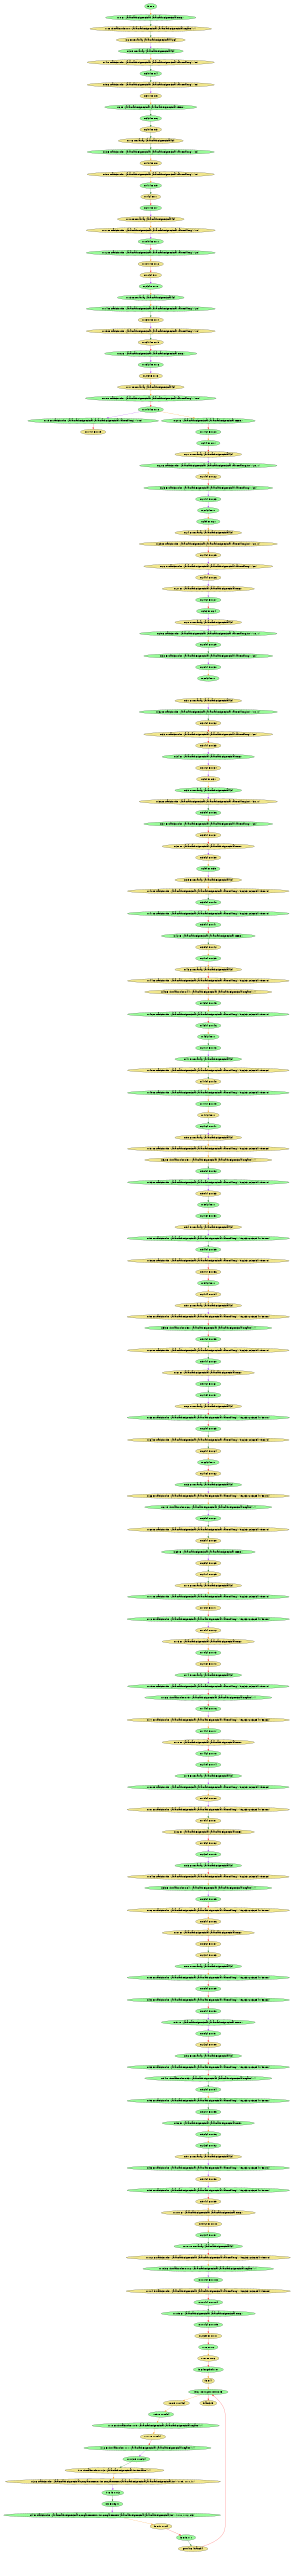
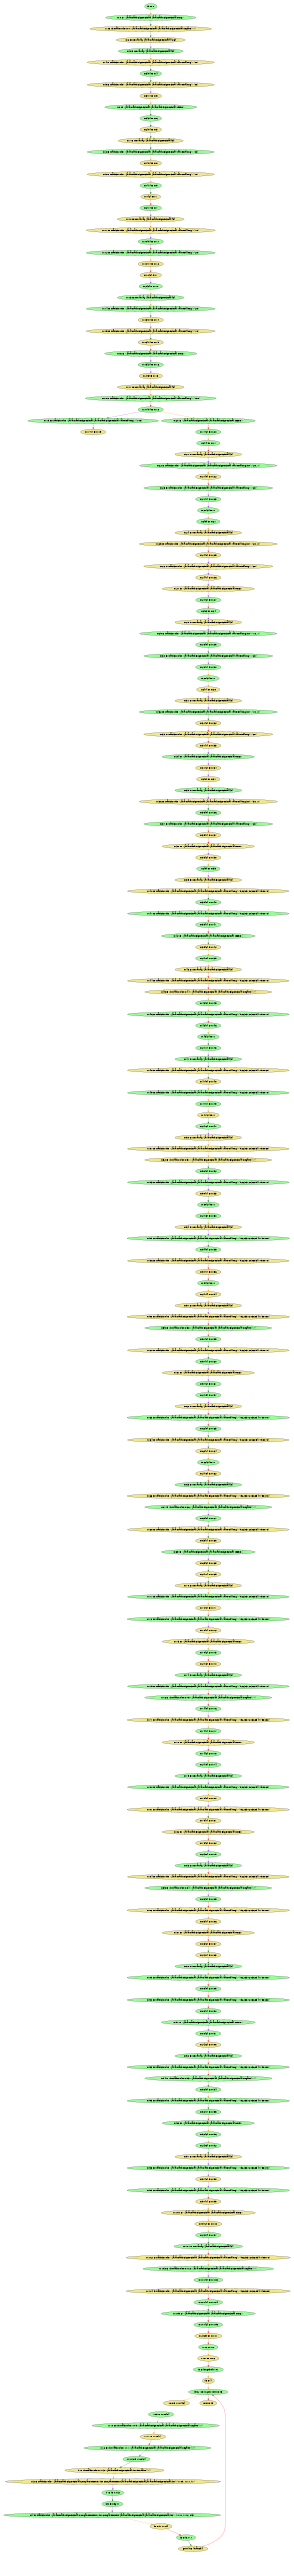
node "$r2[7] = $r28": added
node "branch i5": label "branch i5" -> "return i5"
edge "r108 = r107[i6]" -> "r109 = r108[0]": removed
